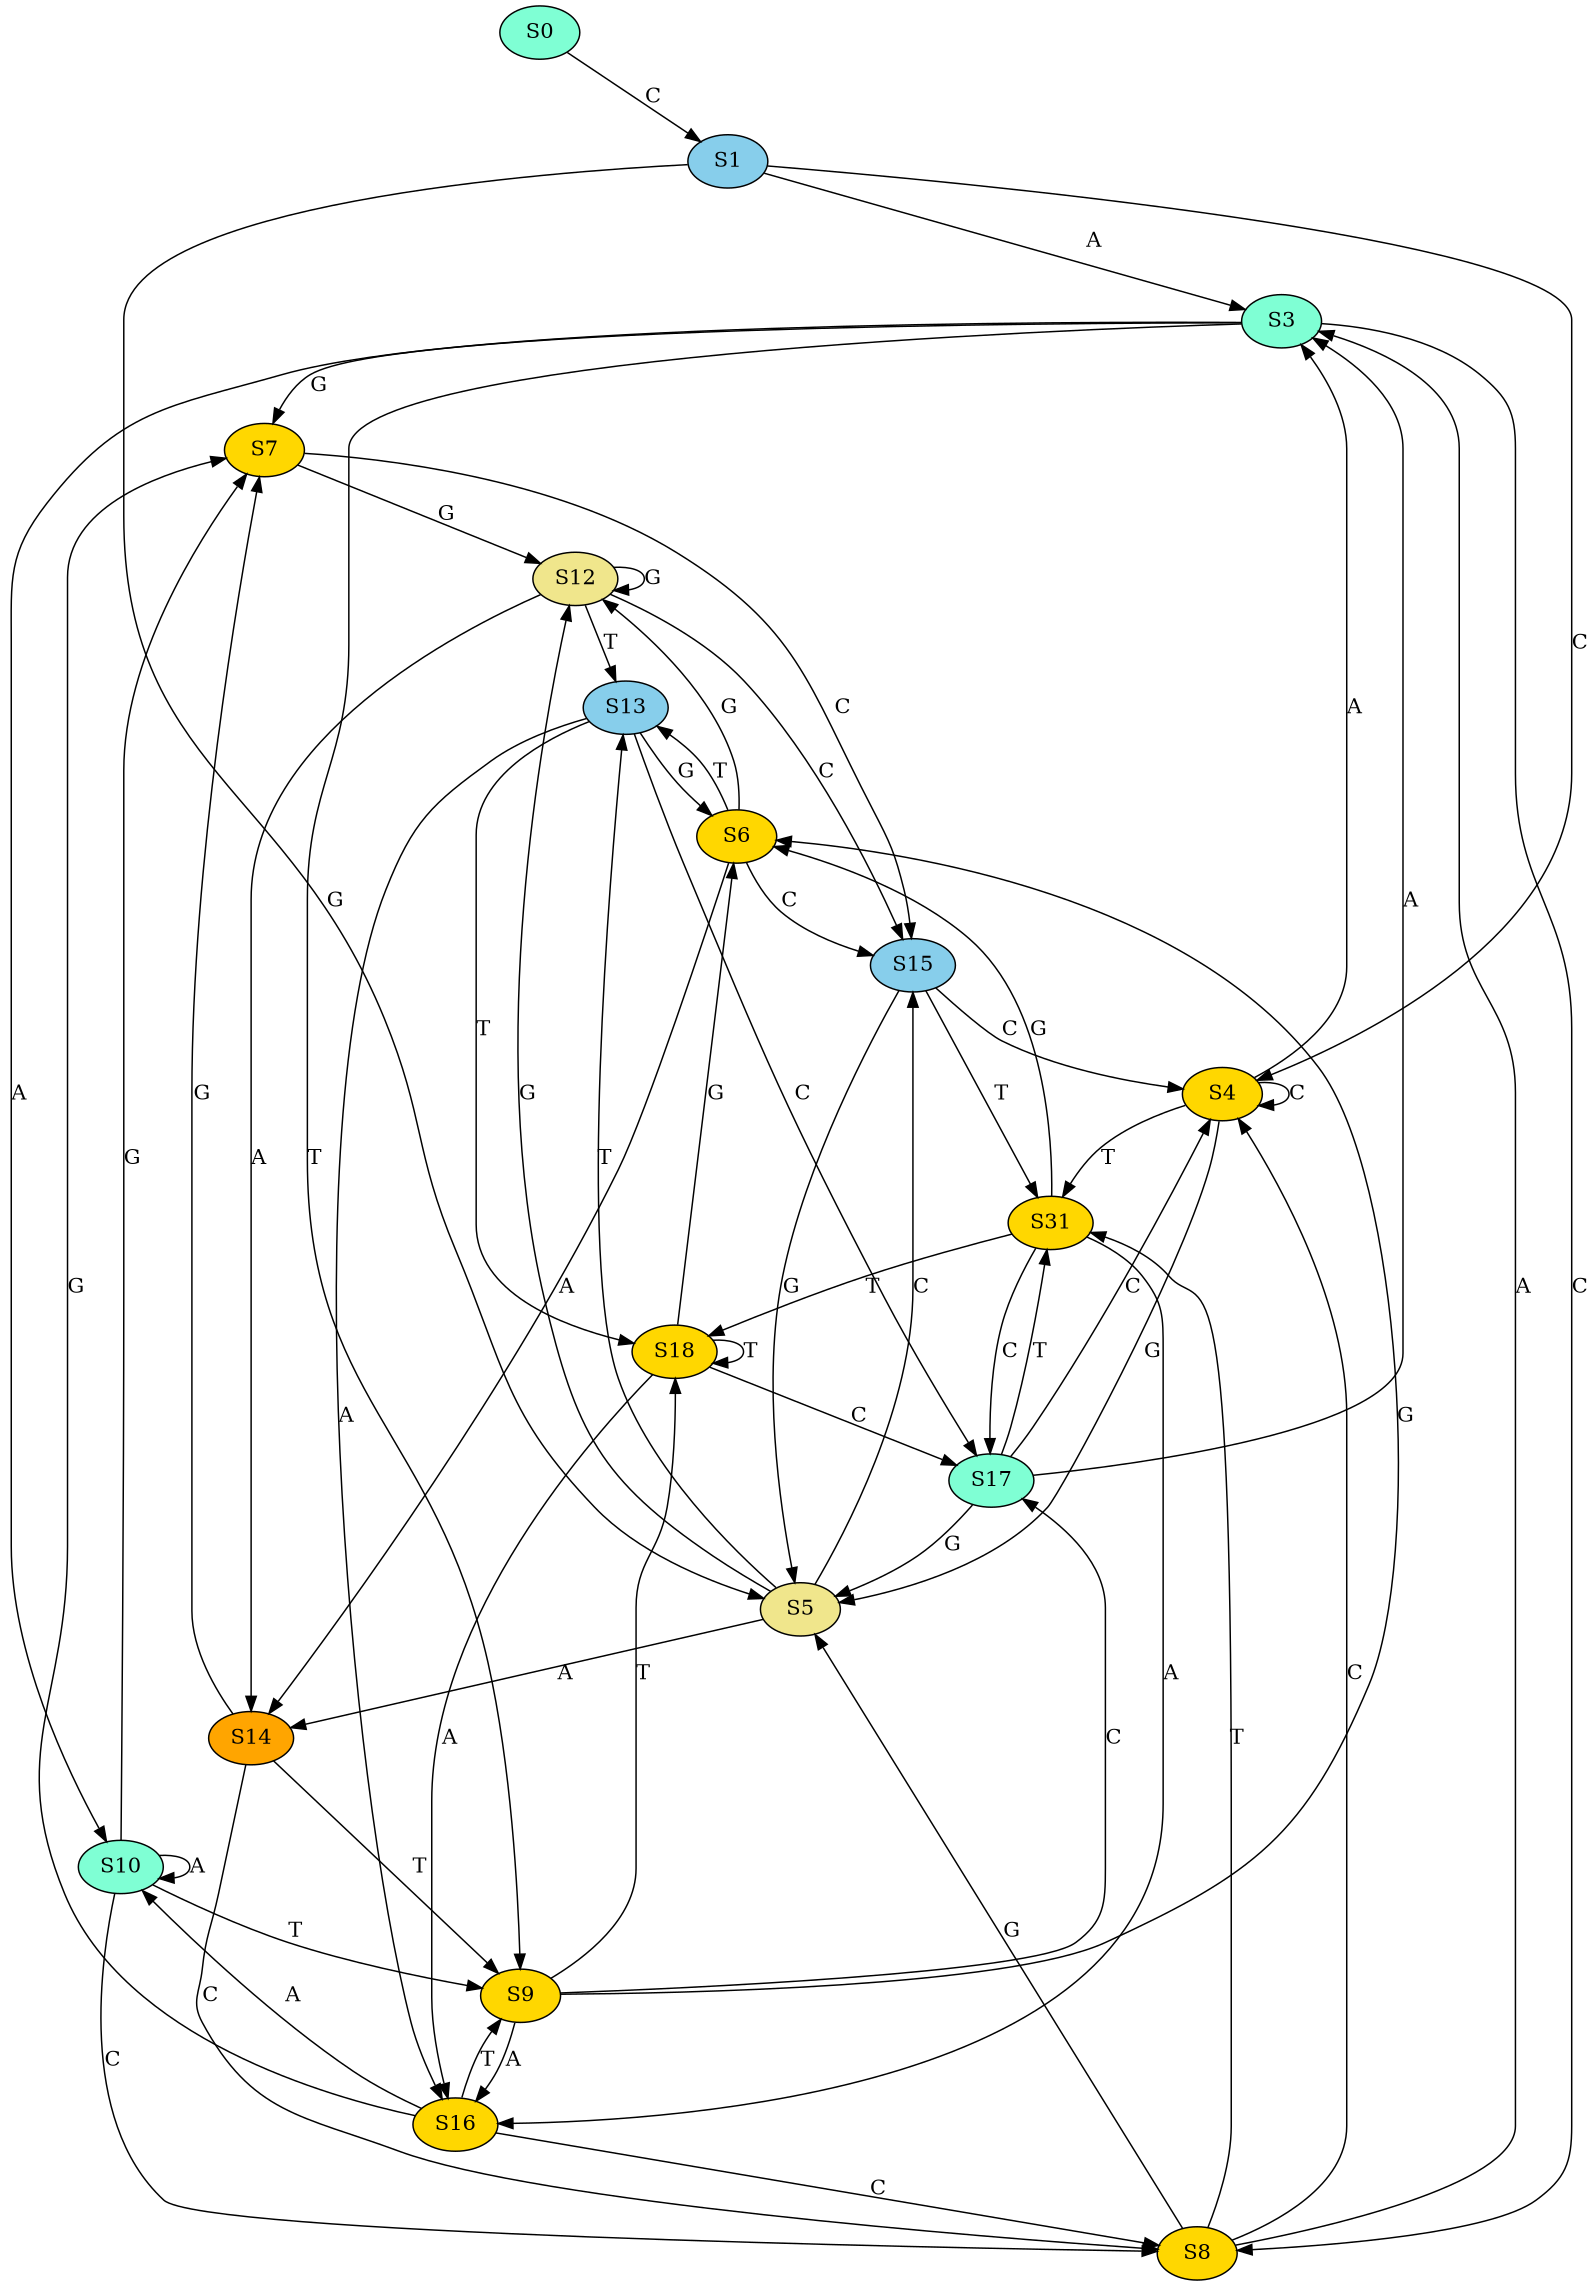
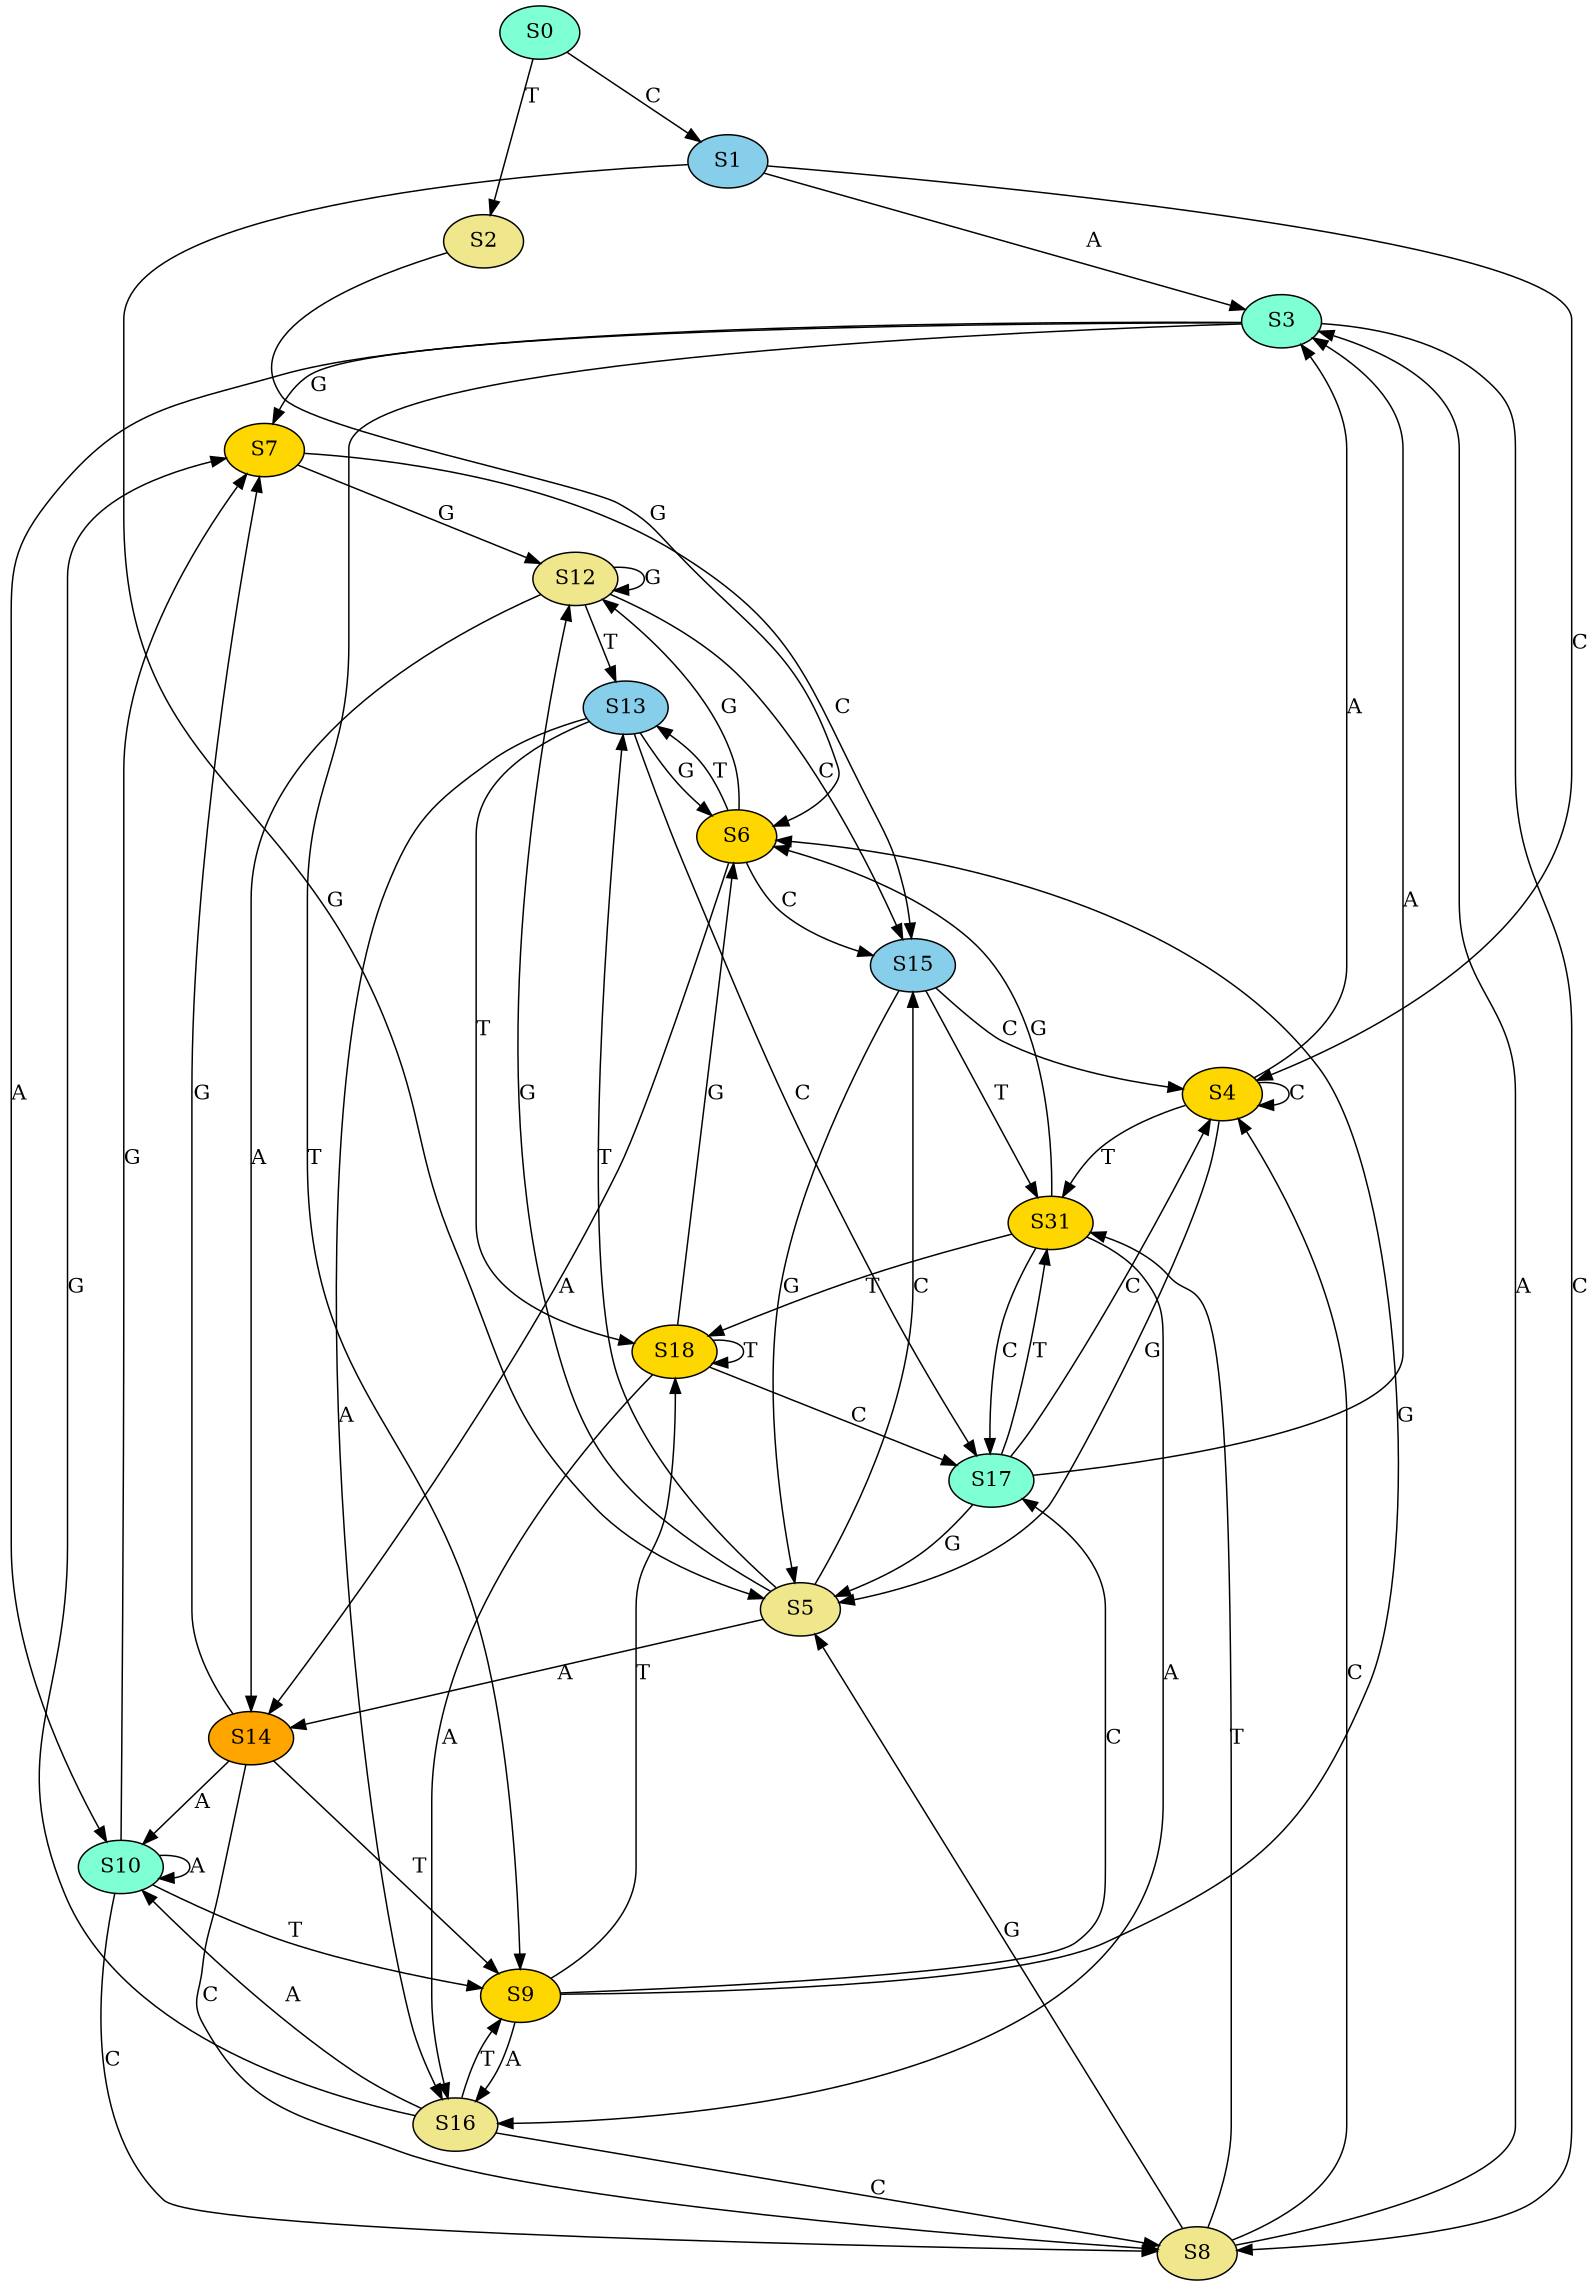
node "S2": added
edge "S14" -> "S10": added, label "A"
node "S16": fillcolor gold -> khaki
node "S8": fillcolor gold -> khaki
